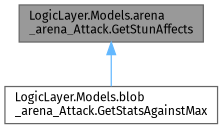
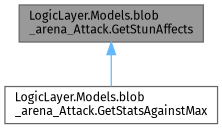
node "LogicLayer.Models.arena _arena_Attack.GetStunAffects": label "LogicLayer.Models.arena _arena_Attack.GetStunAffects" -> "LogicLayer.Models.blob _arena_Attack.GetStunAffects"
